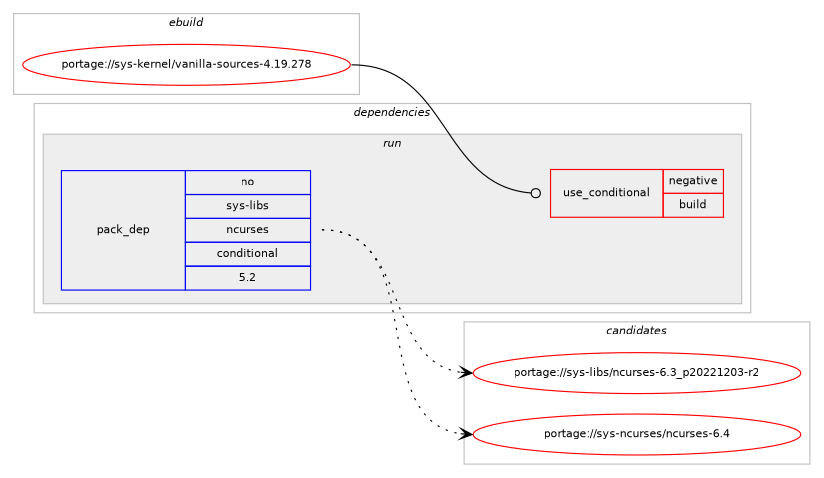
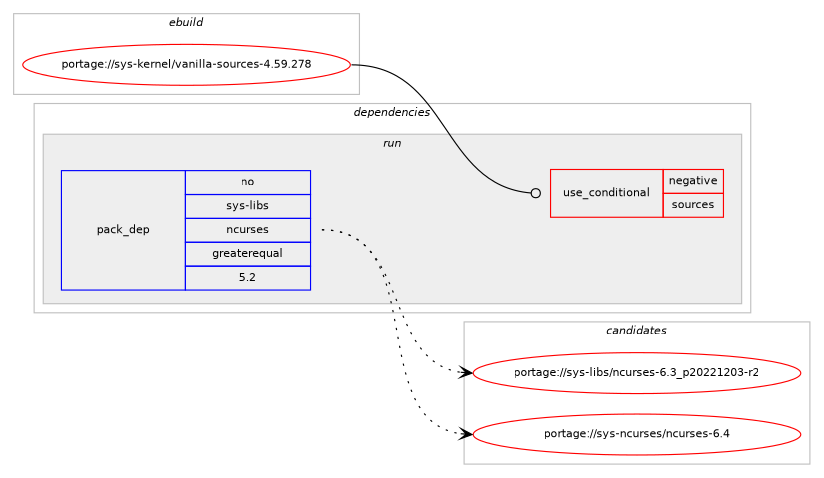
node "portage://sys-kernel/vanilla-sources-4.19.278": label "portage://sys-kernel/vanilla-sources-4.19.278" -> "portage://sys-kernel/vanilla-sources-4.59.278"
node "use_conditional": text "build" -> "sources"
node "pack_dep": text "conditional" -> "greaterequal"
